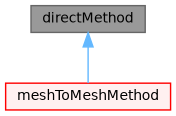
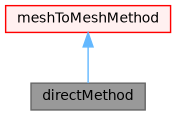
edge "meshToMeshMethod" -> "directMethod": reversed
